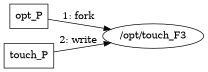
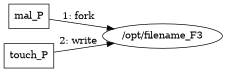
node "opt_P": label "opt_P" -> "mal_P"
node "/opt/touch_F3": label "/opt/touch_F3" -> "/opt/filename_F3"
